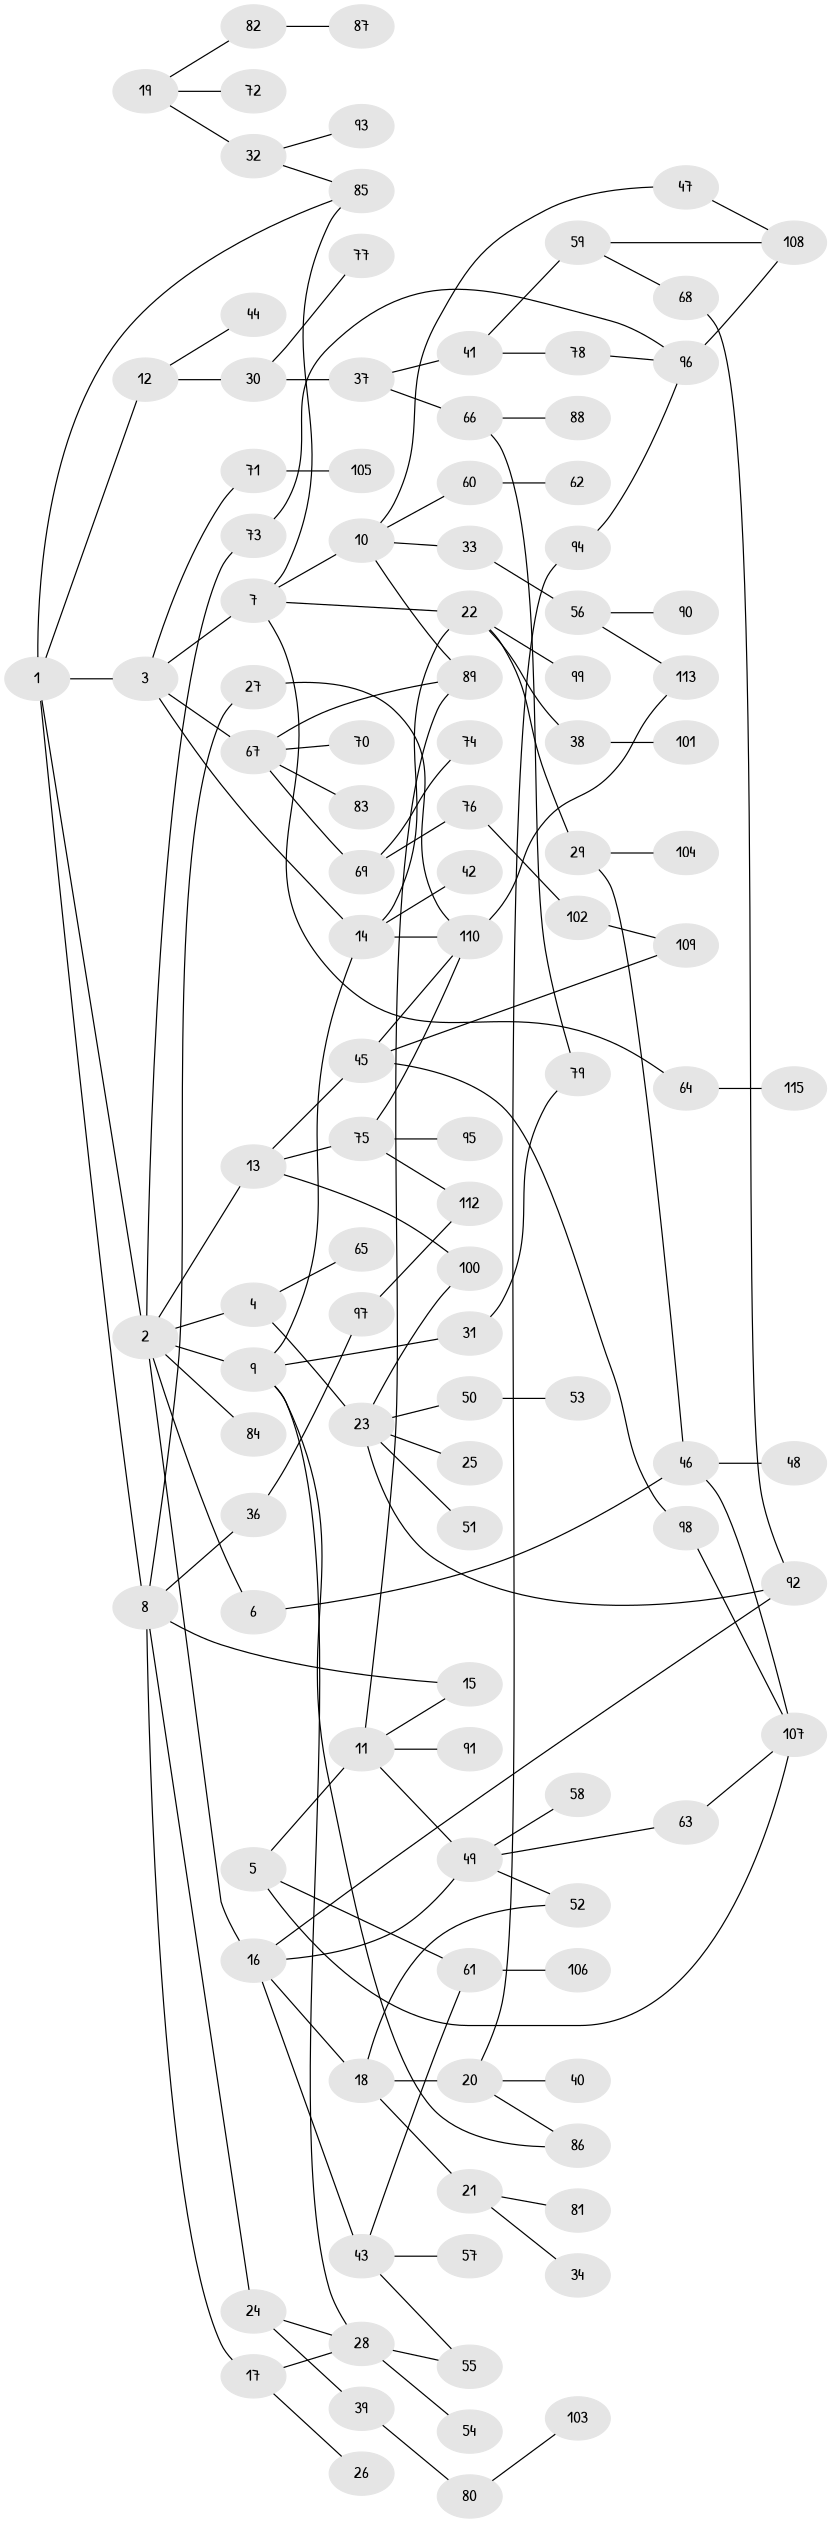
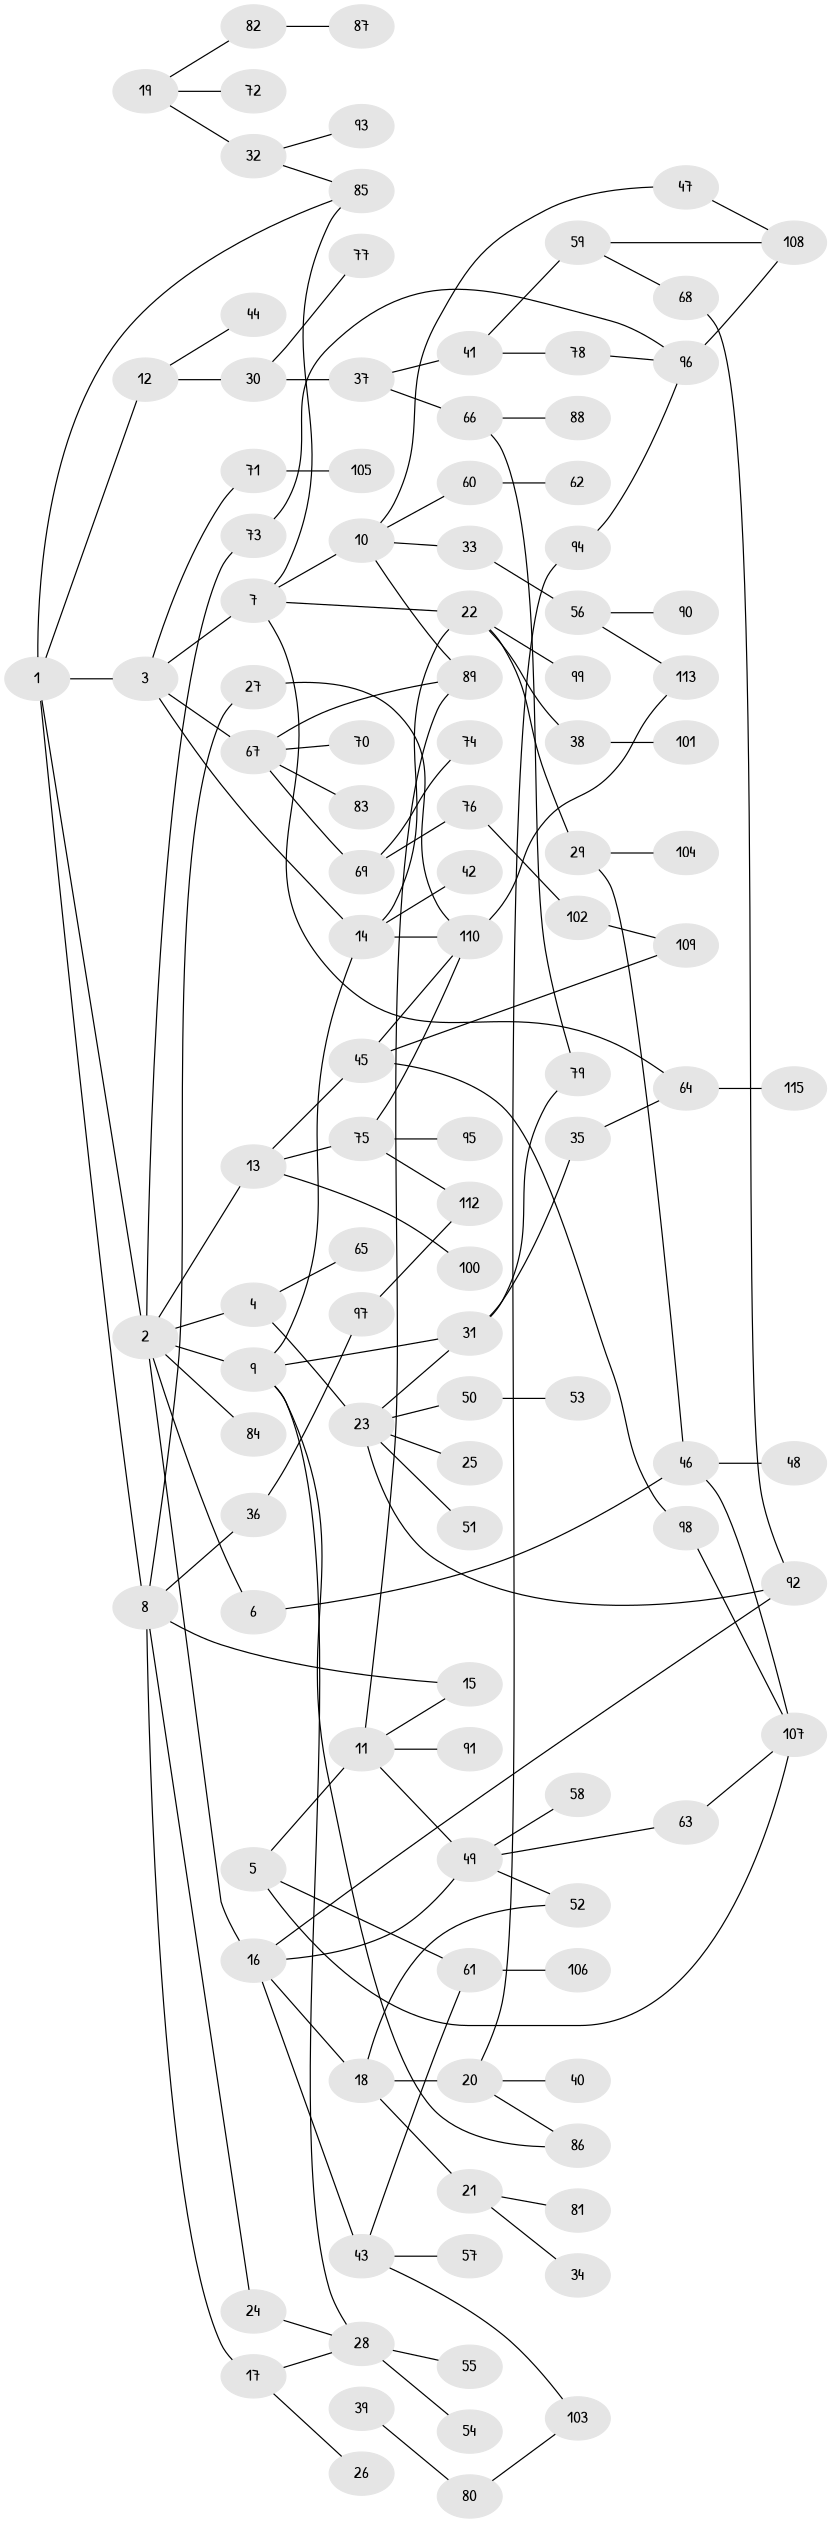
node "35": added
edge "100" -- "23": now "31" -- "23"
edge "43" -- "55": now "43" -- "103"
edge "24" -- "39": removed
